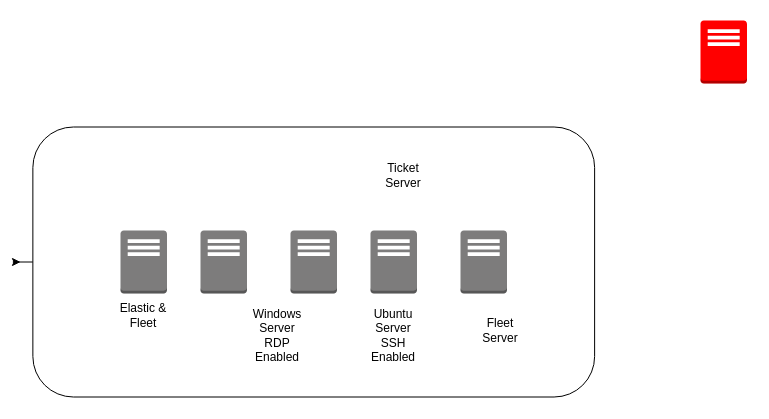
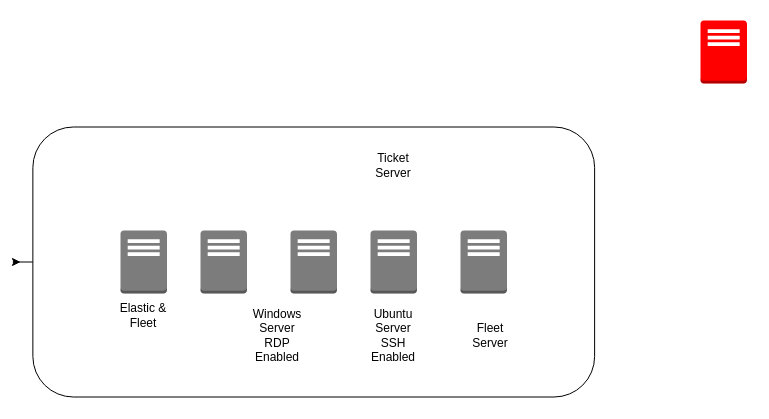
node "Ticket Server": moved (404, 176) -> (394, 166)
node "Fleet Server": moved (501, 331) -> (491, 336)
